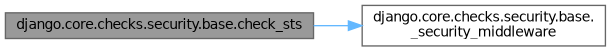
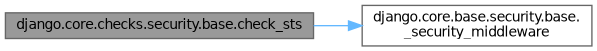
node "django.core.checks.security.base. _security_middleware": label "django.core.checks.security.base. _security_middleware" -> "django.core.base.security.base. _security_middleware"
